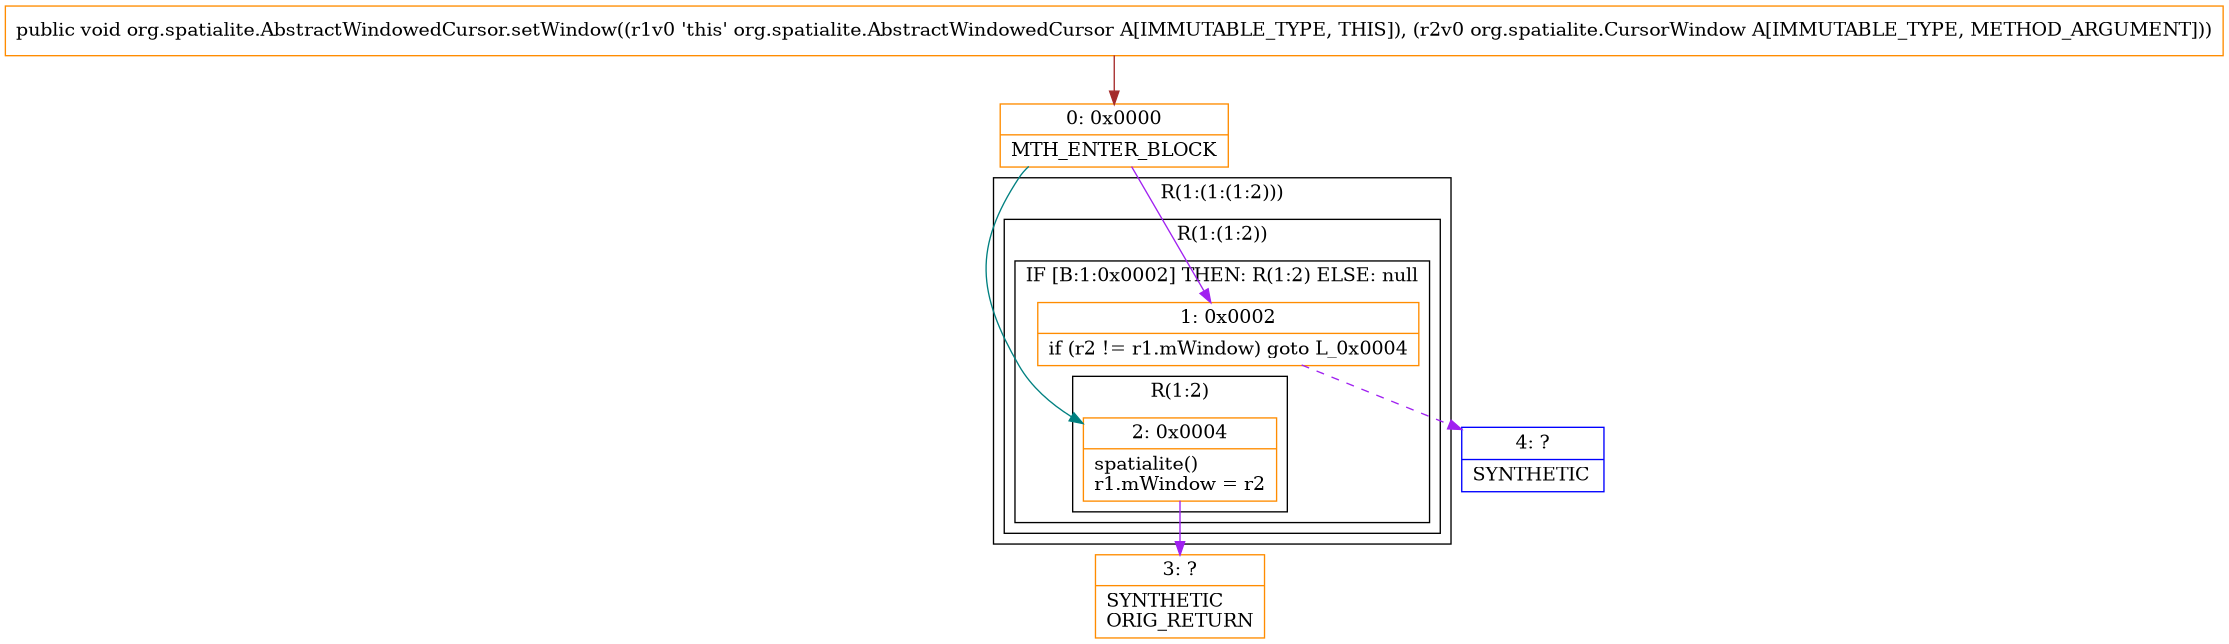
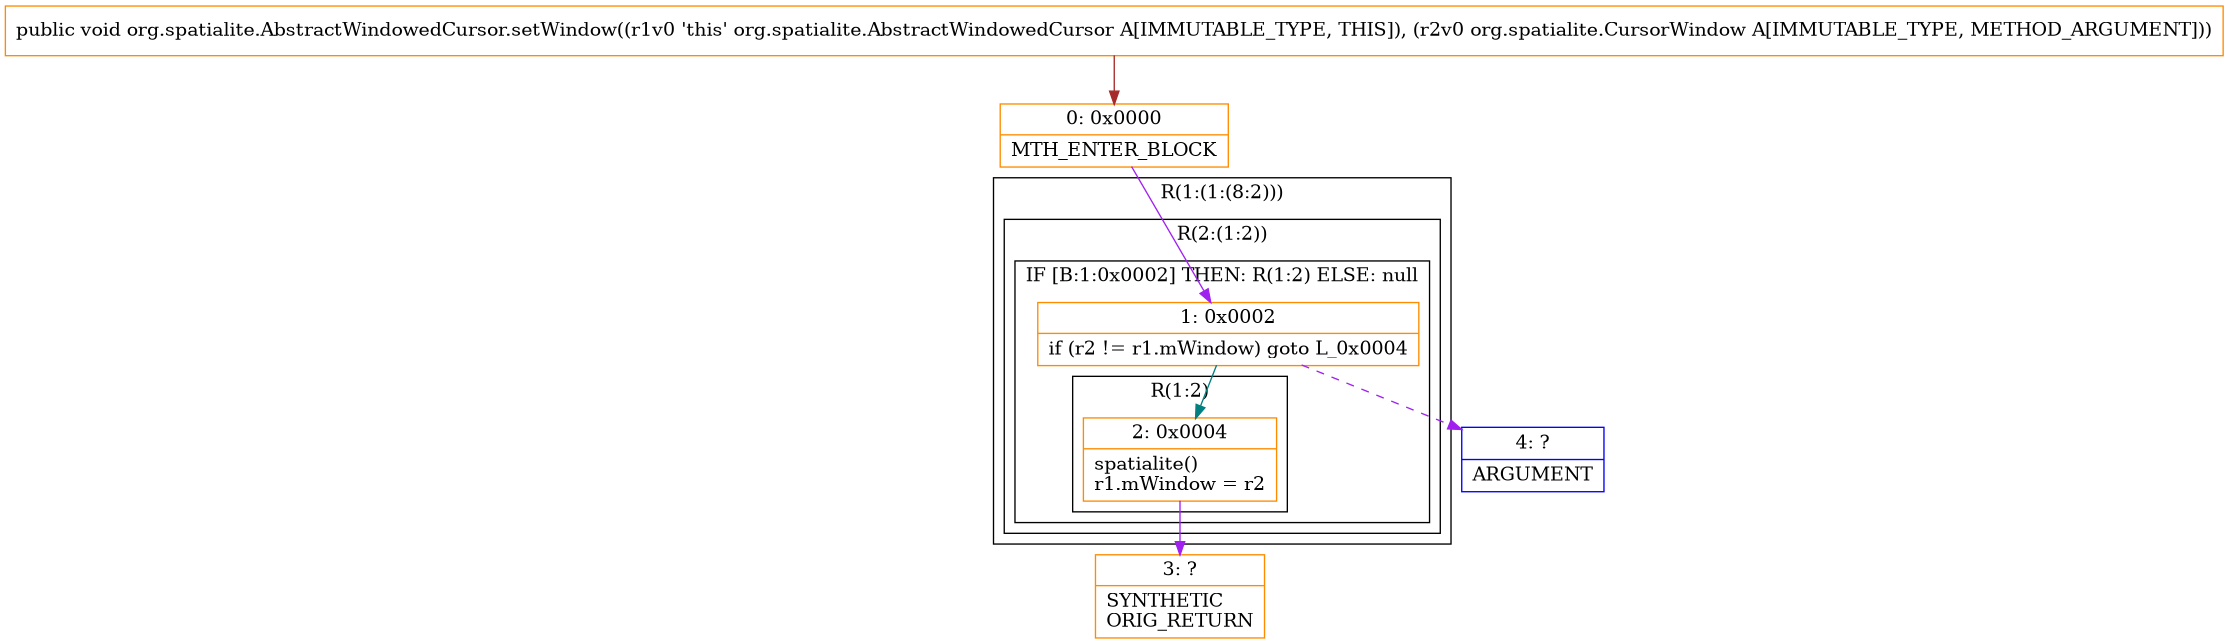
cluster "R(1:(1:(1:2)))": label "R(1:(1:(1:2)))" -> "R(1:(1:(8:2)))"
cluster "R(1:(1:2))": label "R(1:(1:2))" -> "R(2:(1:2))"
edge "0: 0x0000" -> "2: 0x0004": now "1: 0x0002" -> "2: 0x0004"
node "4: ?": text "SYNTHETIC" -> "ARGUMENT"
